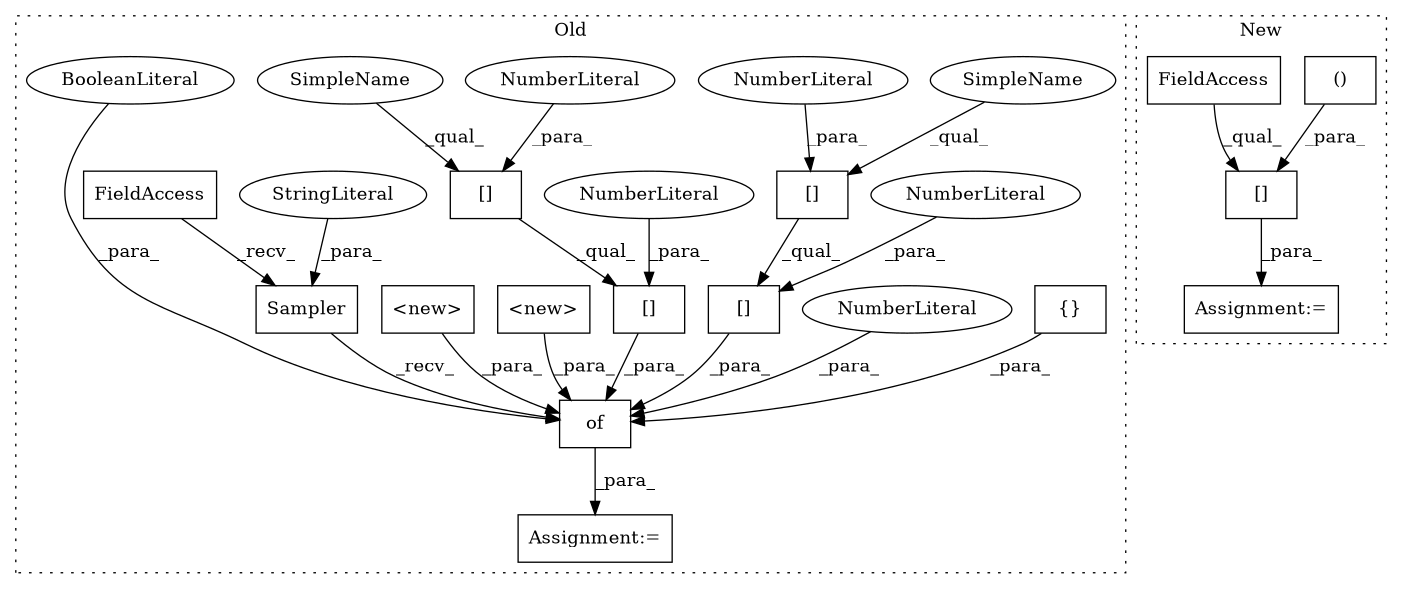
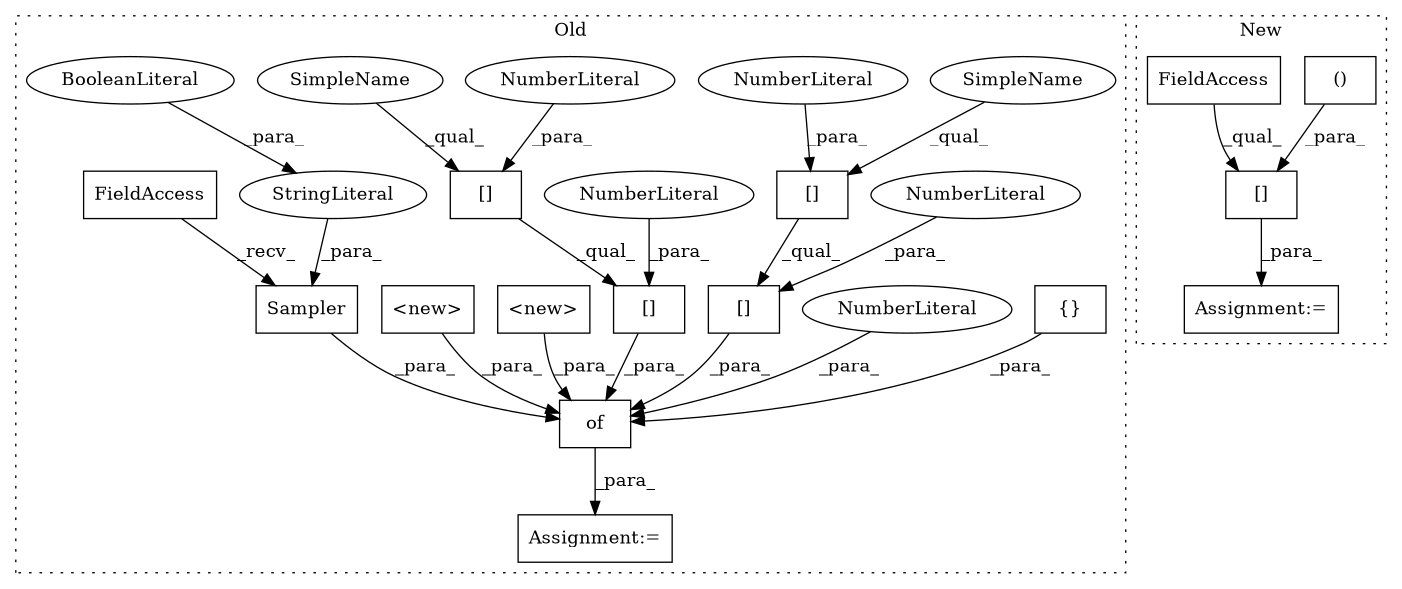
edge "BooleanLiteral" -> "of": now "BooleanLiteral" -> "StringLiteral"
edge "Sampler" -> "of": label "_recv_" -> "_para_"
